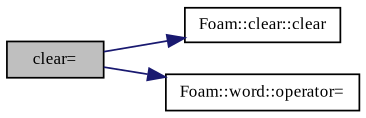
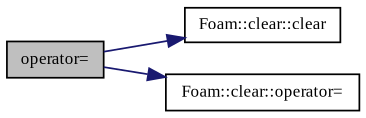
node "clear=": label "clear=" -> "operator="
node "Foam::word::operator=": label "Foam::word::operator=" -> "Foam::clear::operator="
